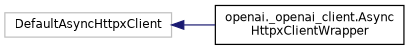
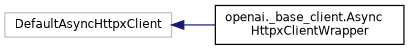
node "openai._openai_client.Async HttpxClientWrapper": label "openai._openai_client.Async HttpxClientWrapper" -> "openai._base_client.Async HttpxClientWrapper"
